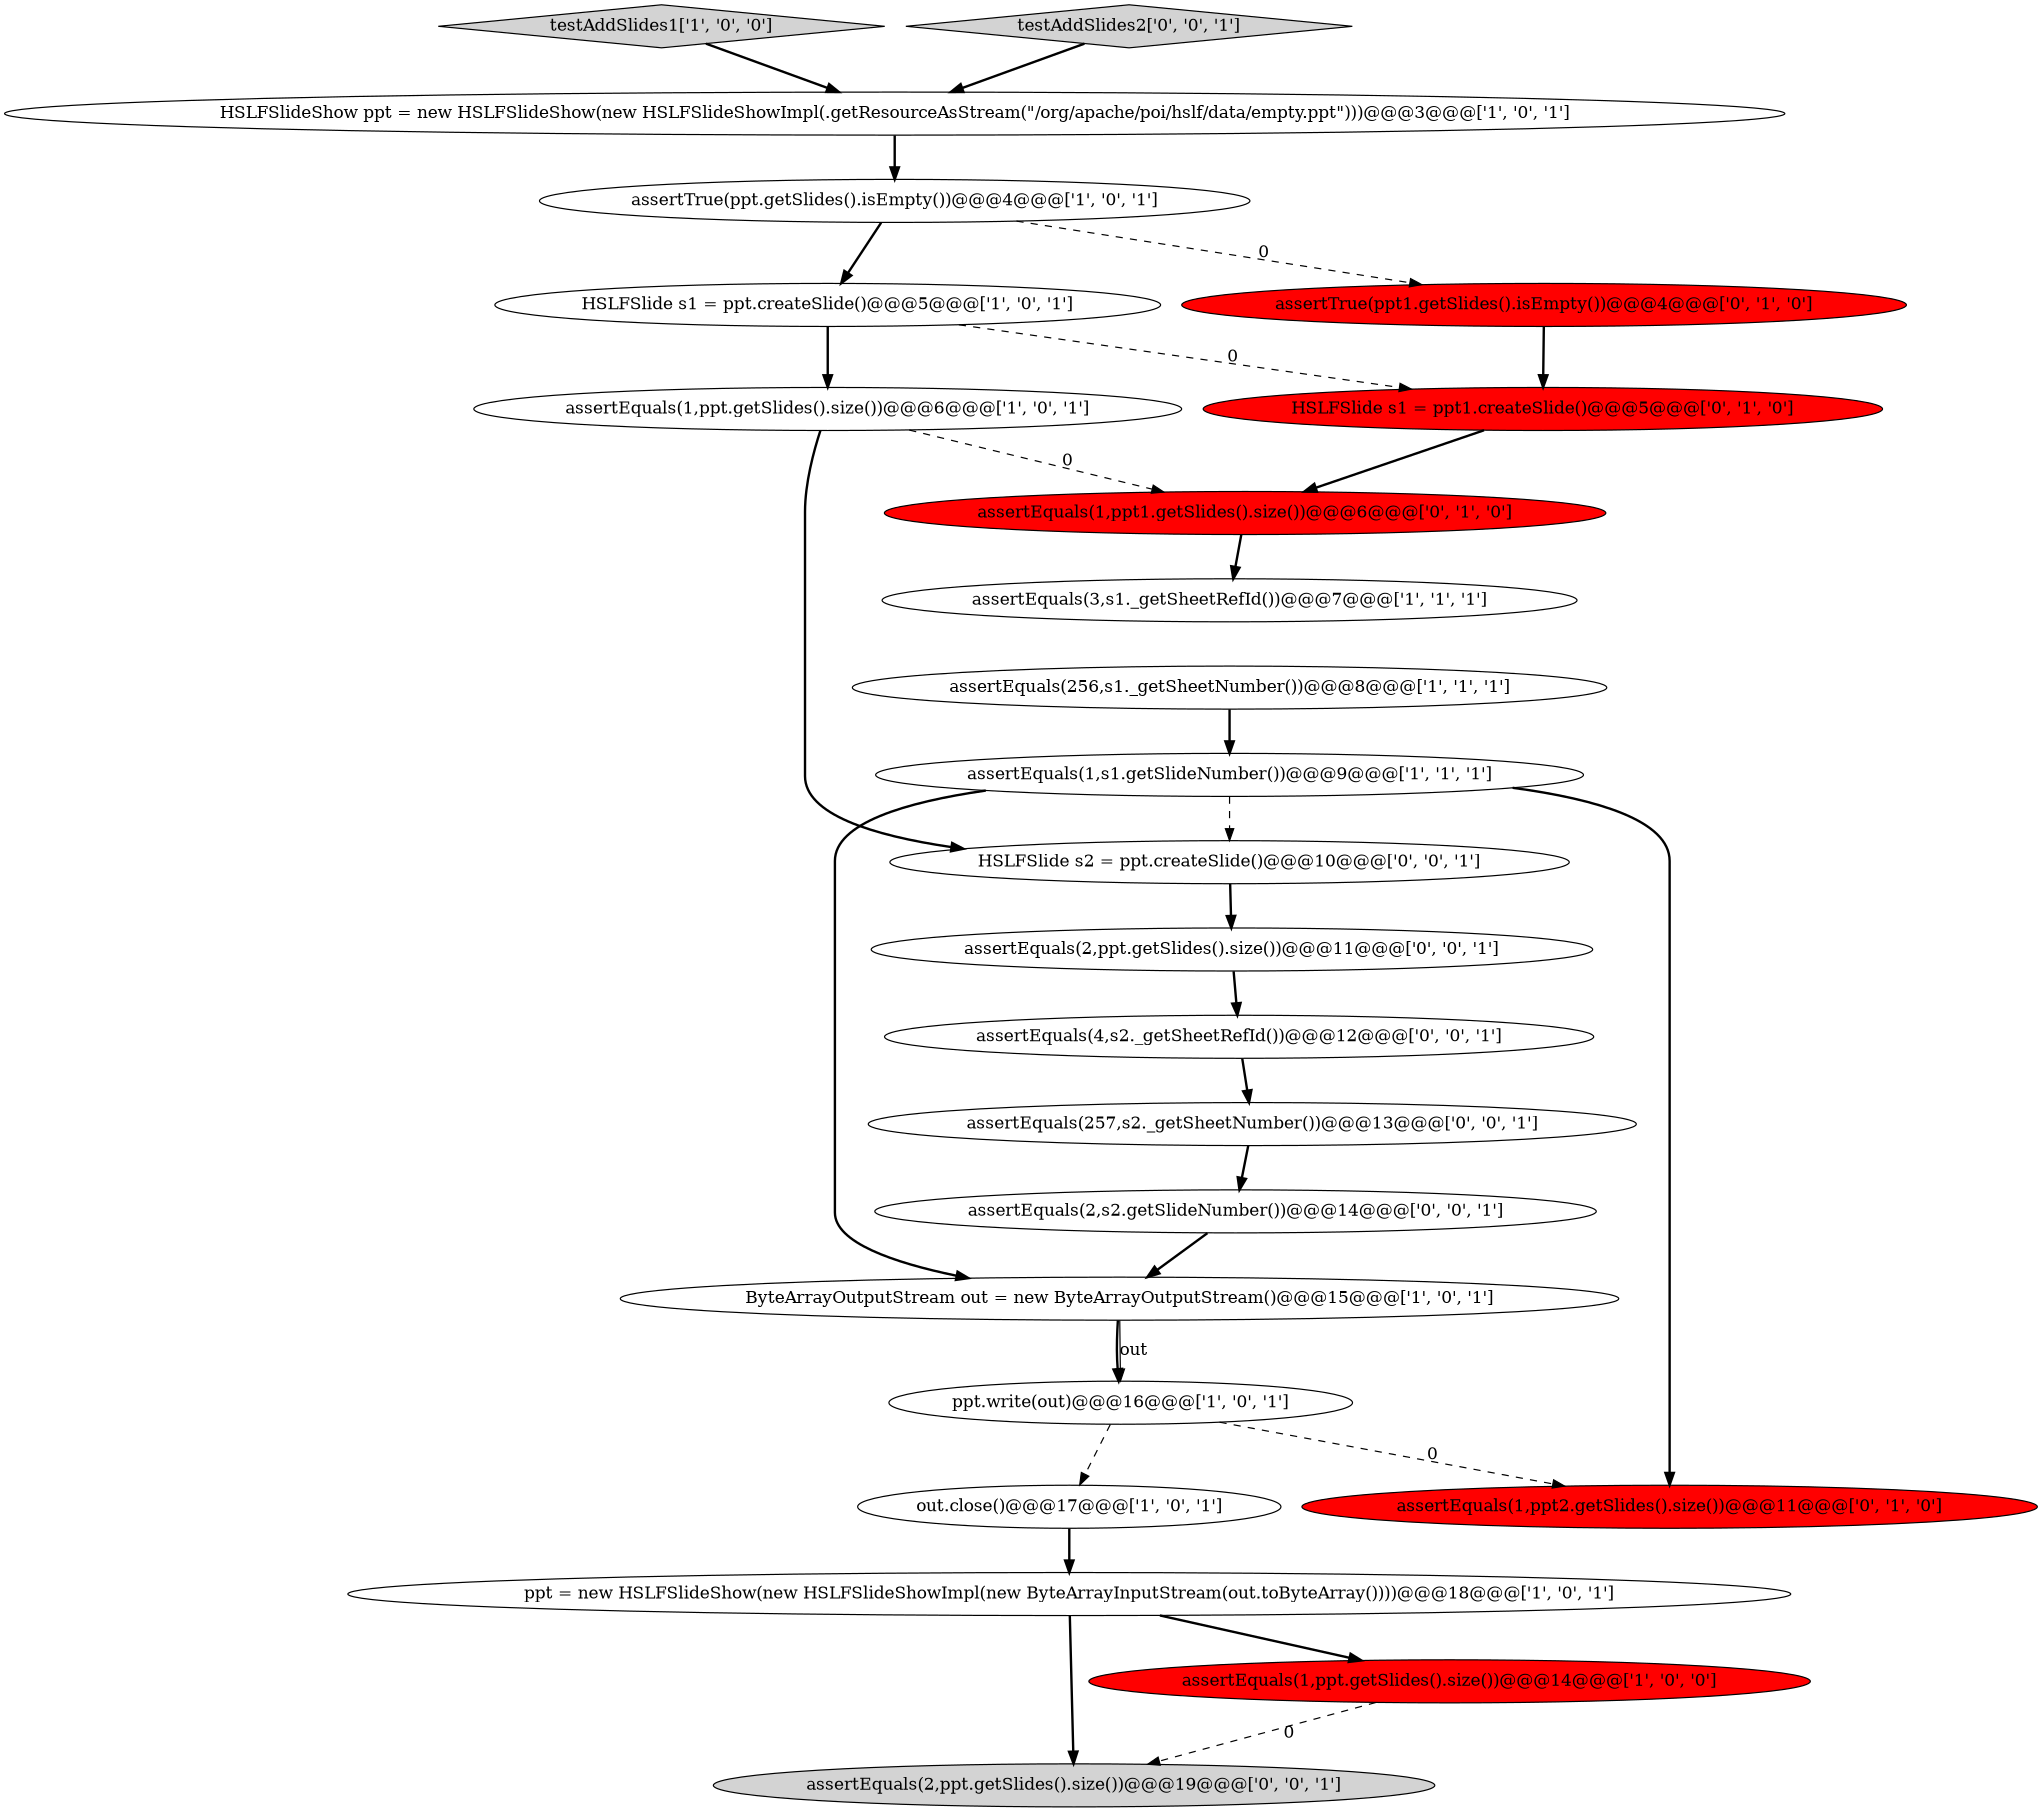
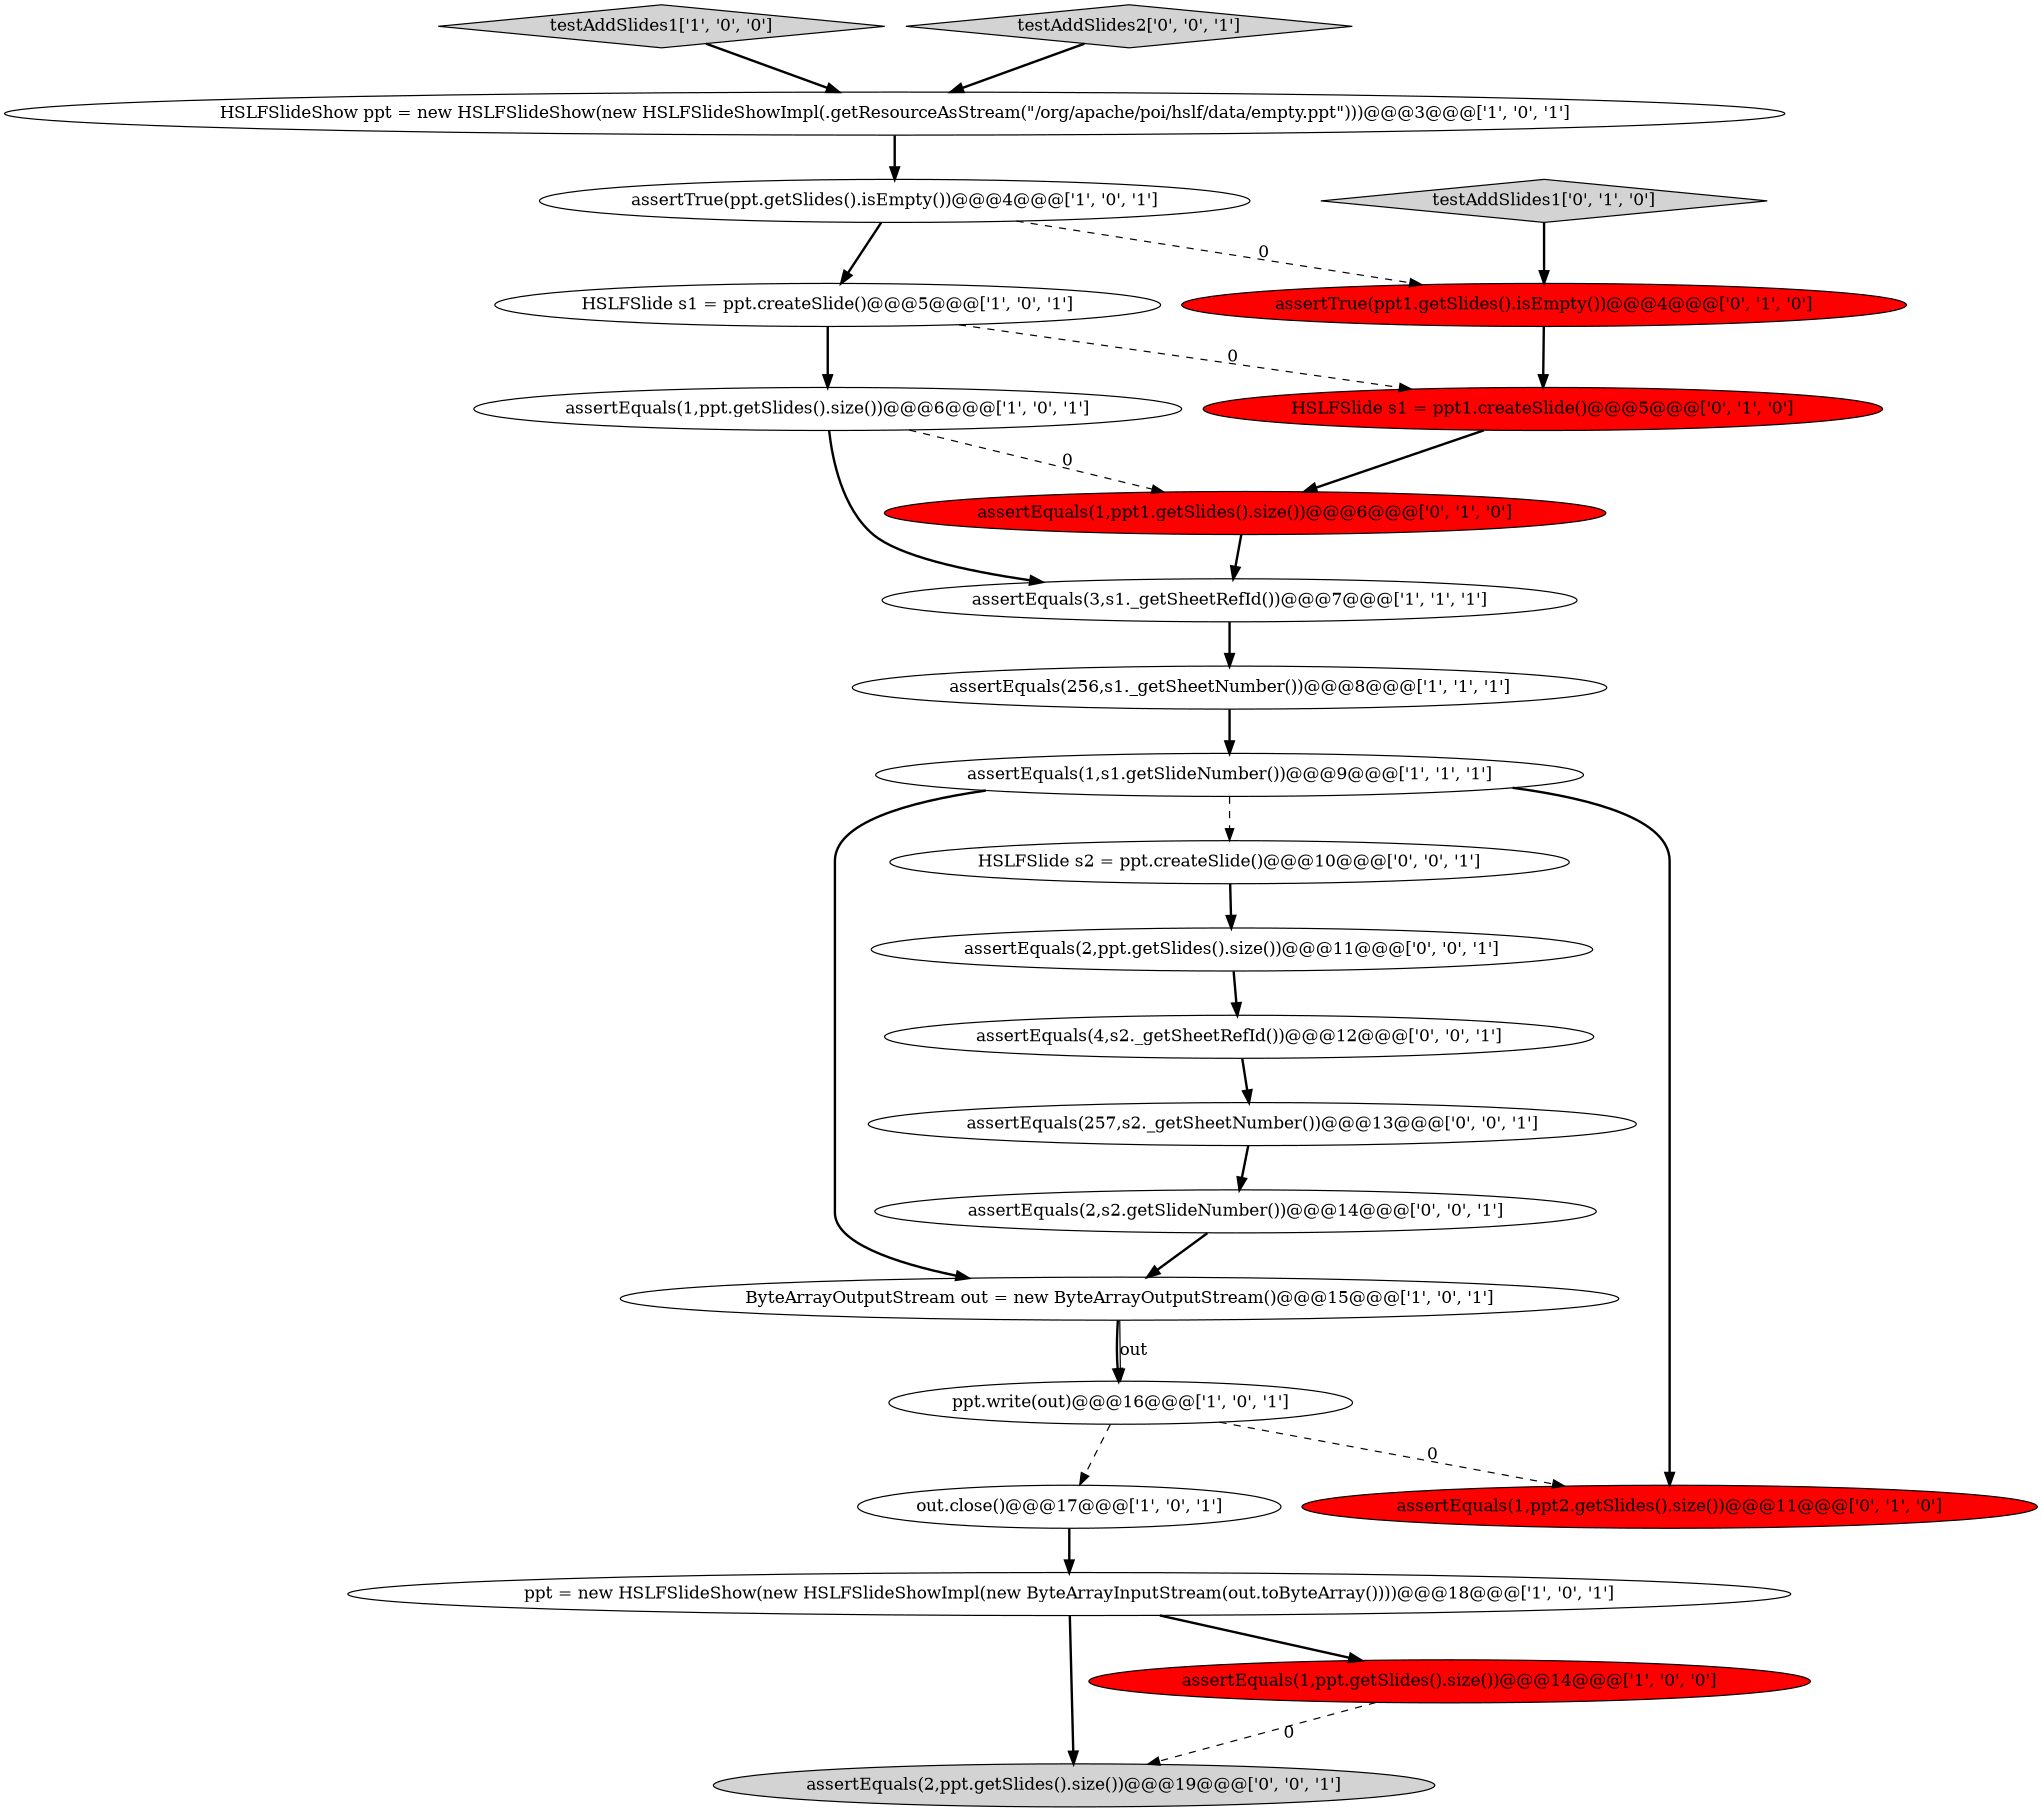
node "testAddSlides1['0', '1', '0']": added
edge "assertEquals(3,s1._getSheetRefId())@@@7@@@['1', '1', '1']" -> "assertEquals(256,s1._getSheetNumber())@@@8@@@['1', '1', '1']": added
edge "assertEquals(1,ppt.getSlides().size())@@@6@@@['1', '0', '1']" -> "HSLFSlide s2 = ppt.createSlide()@@@10@@@['0', '0', '1']": now "assertEquals(1,ppt.getSlides().size())@@@6@@@['1', '0', '1']" -> "assertEquals(3,s1._getSheetRefId())@@@7@@@['1', '1', '1']"
